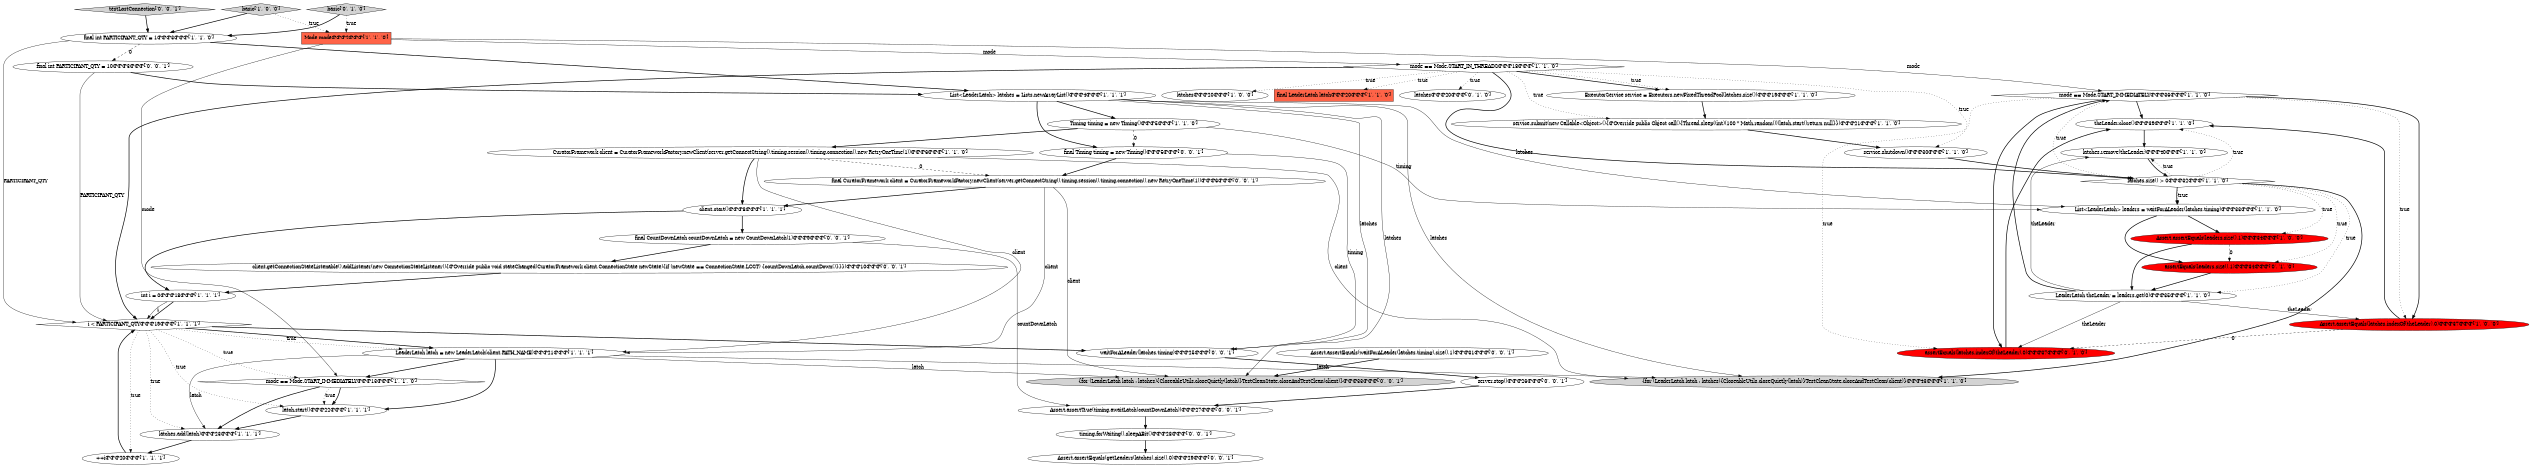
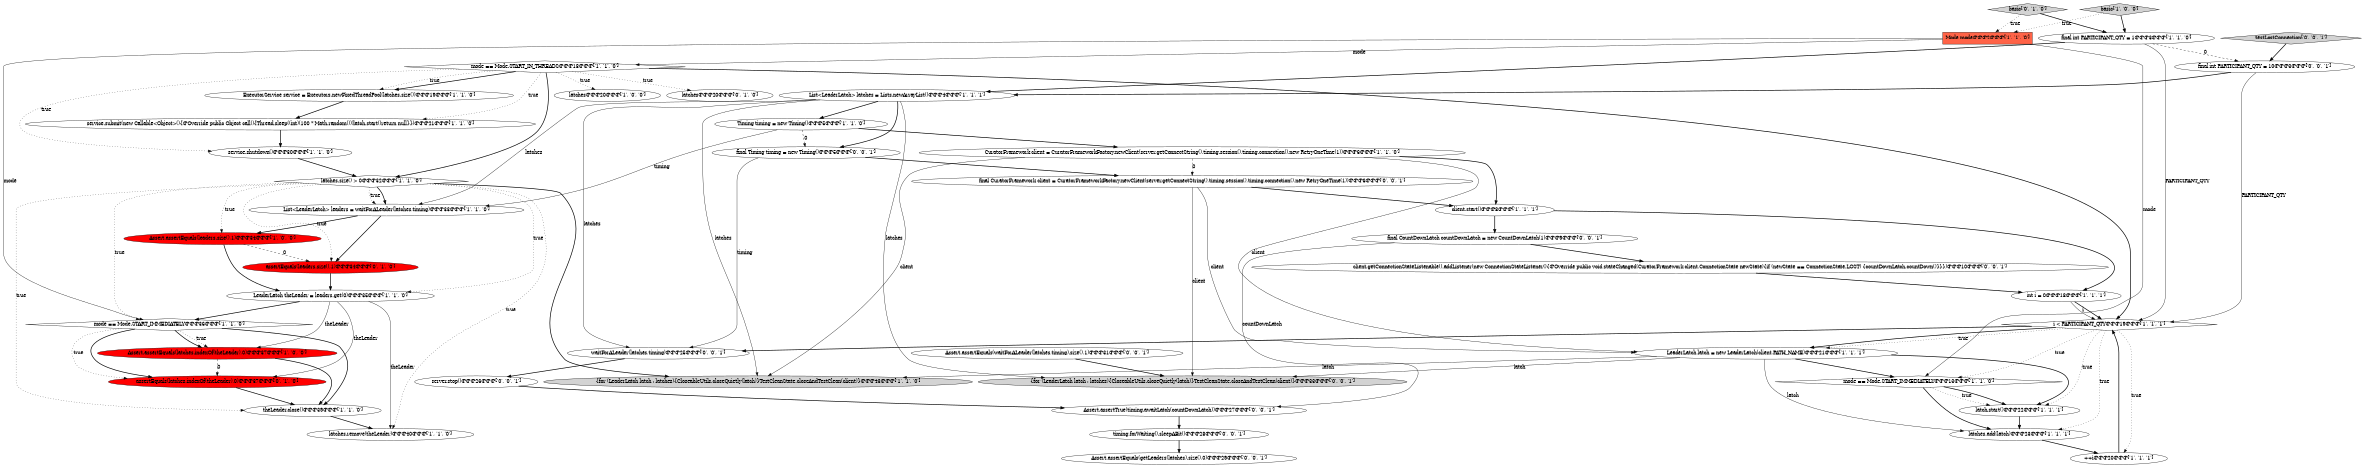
edge "testLostConnection['0', '0', '1']" -> "final int PARTICIPANT_QTY = 1@@@3@@@['1', '1', '0']": now "testLostConnection['0', '0', '1']" -> "final int PARTICIPANT_QTY = 10@@@3@@@['0', '0', '1']"
node "final LeaderLatch latch@@@20@@@['1', '1', '0']": removed
edge "latches.remove(theLeader)@@@40@@@['1', '1', '0']" -> "latches.size() > 0@@@32@@@['1', '1', '0']": removed
